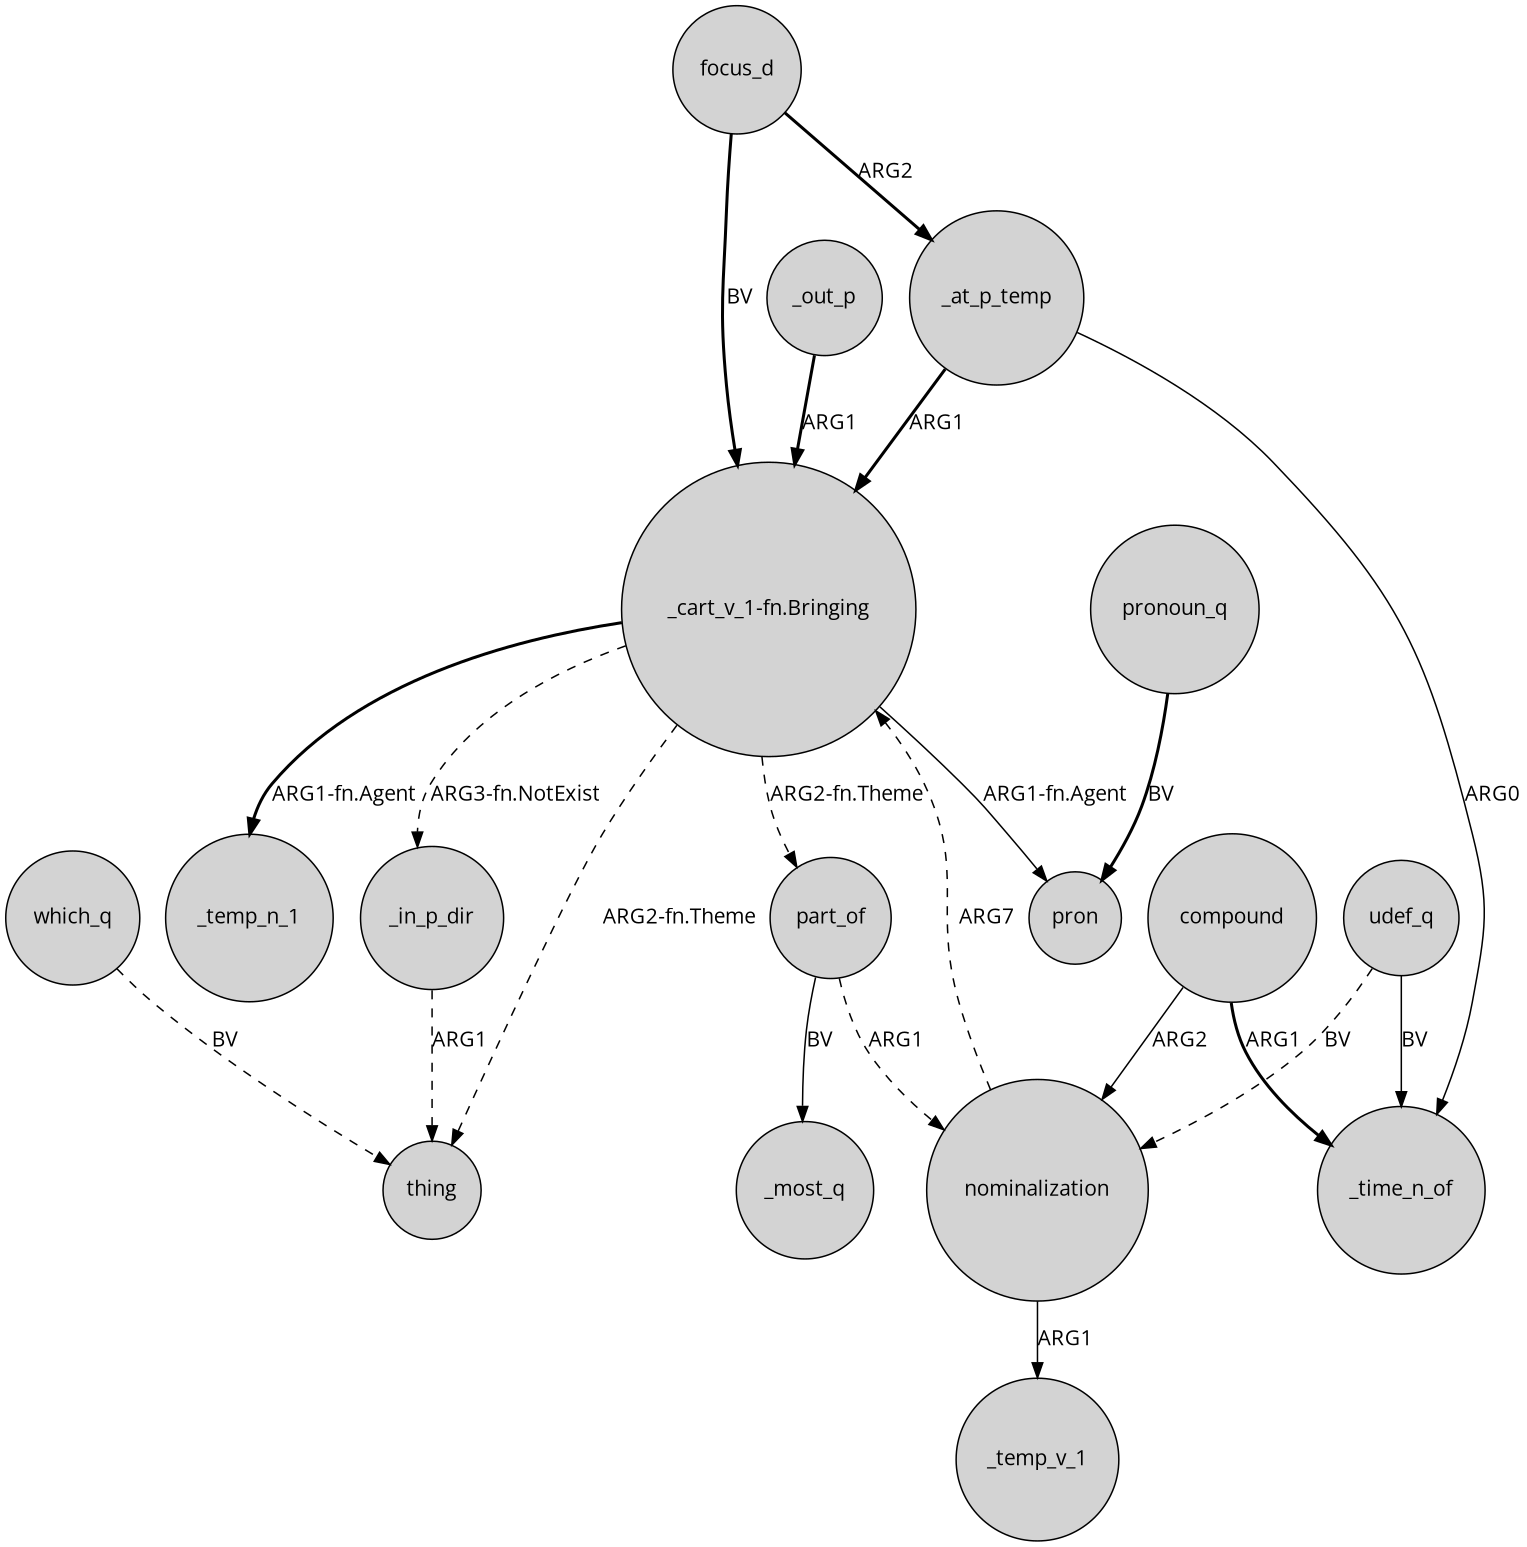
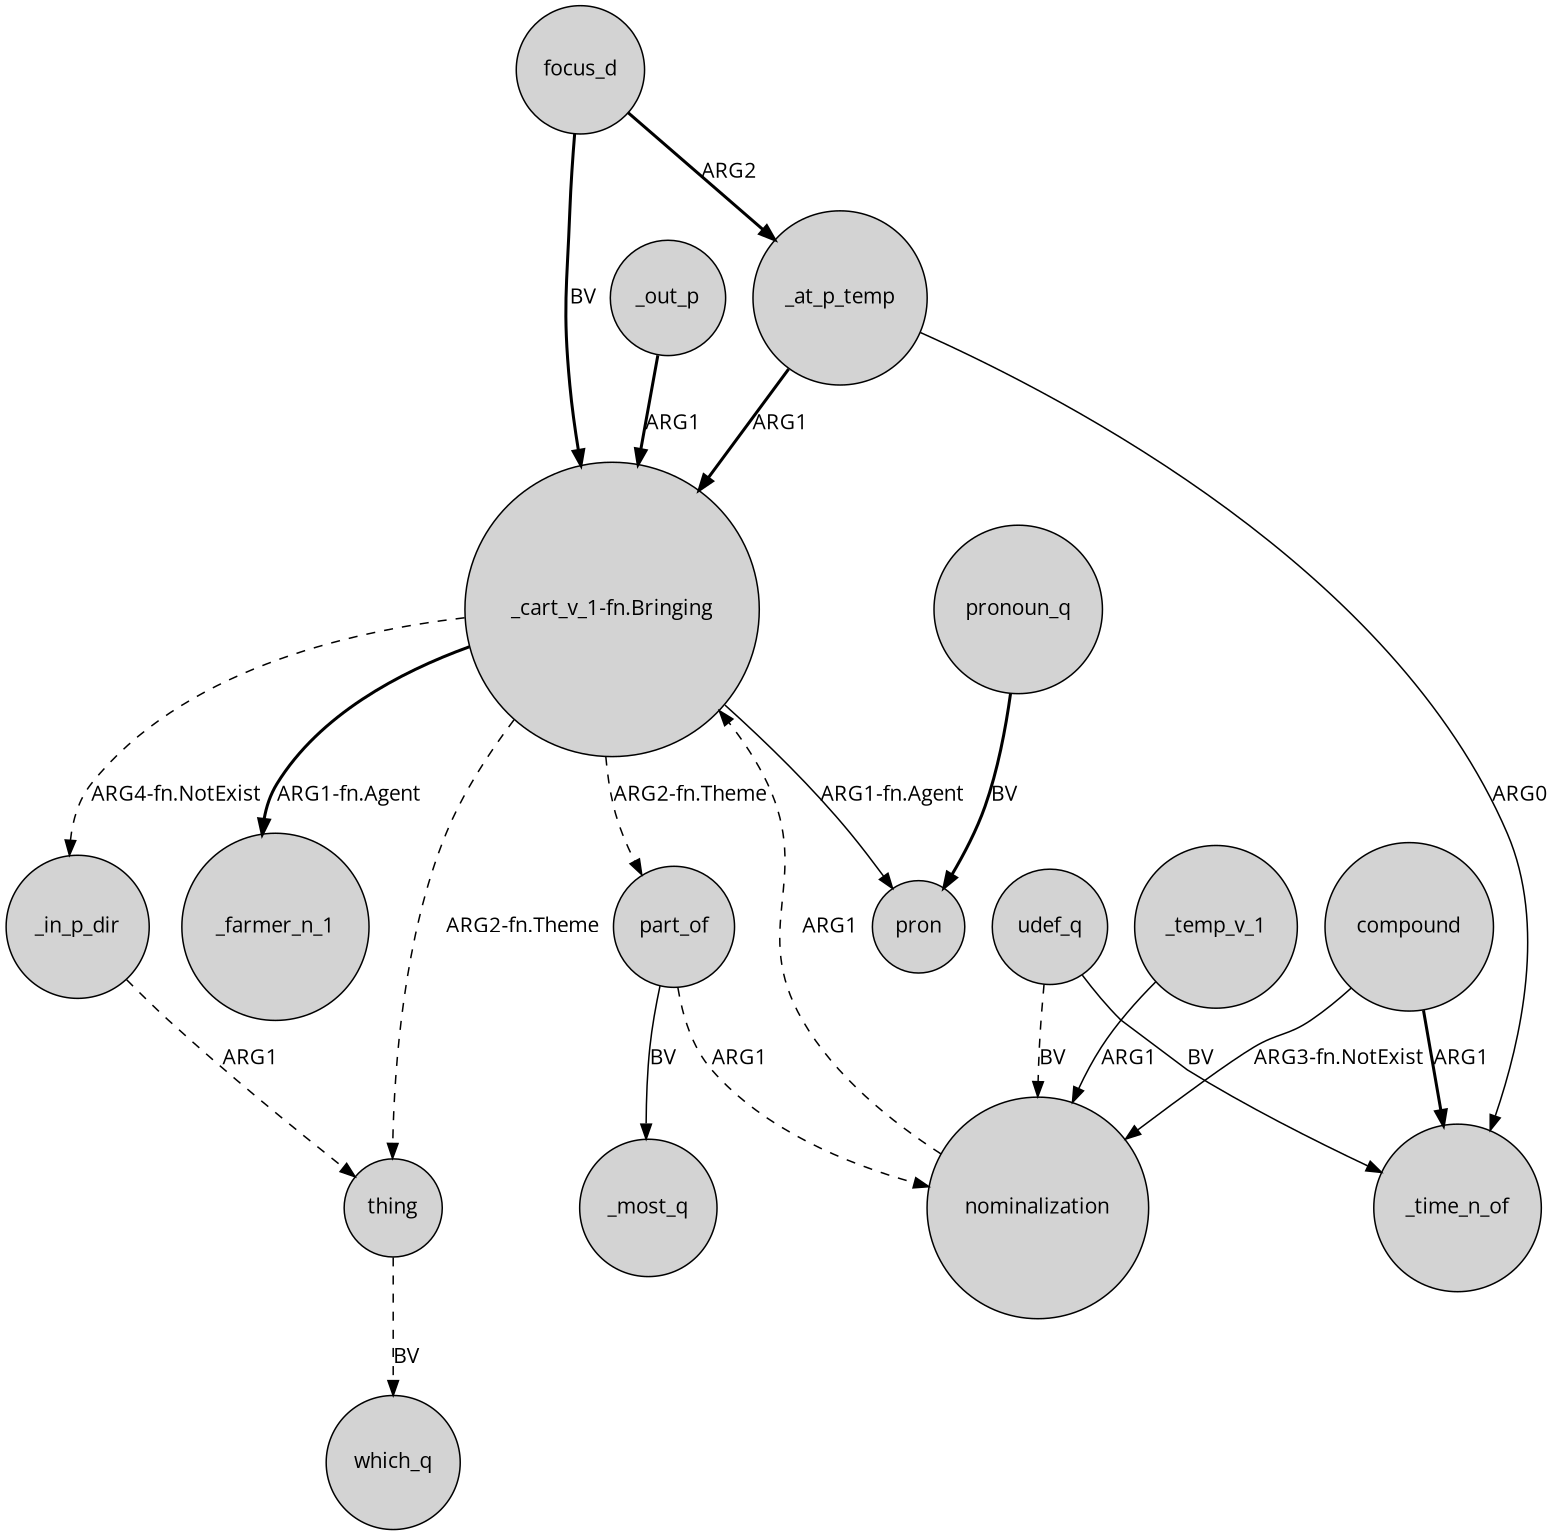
edge "_cart_v_1-fn.Bringing" -> "_in_p_dir": label "ARG3-fn.NotExist" -> "ARG4-fn.NotExist"
node "_temp_n_1": label "_temp_n_1" -> "_farmer_n_1"
edge "nominalization" -> "_cart_v_1-fn.Bringing": label "ARG7" -> "ARG1"
edge "compound" -> "nominalization": label "ARG2" -> "ARG3-fn.NotExist"
edge "which_q" -> "thing": reversed
edge "nominalization" -> "_temp_v_1": reversed
